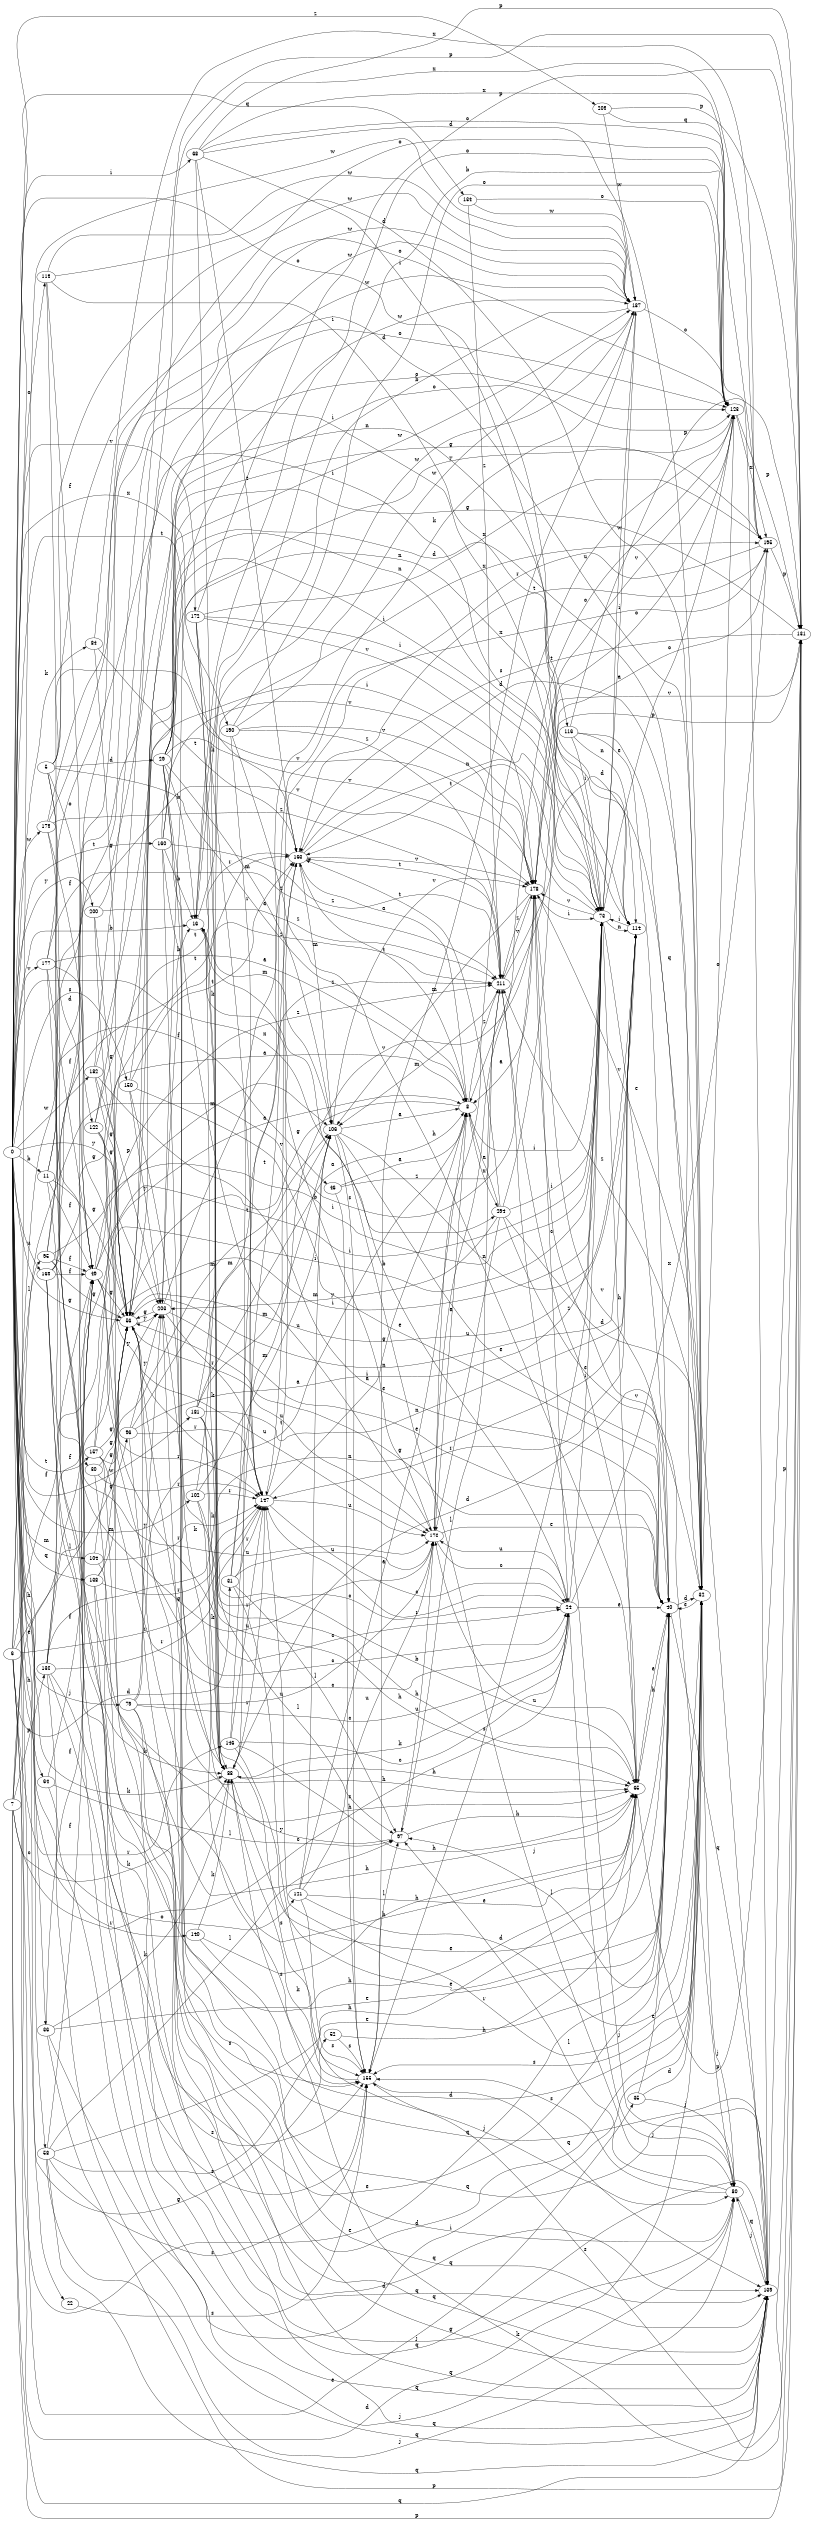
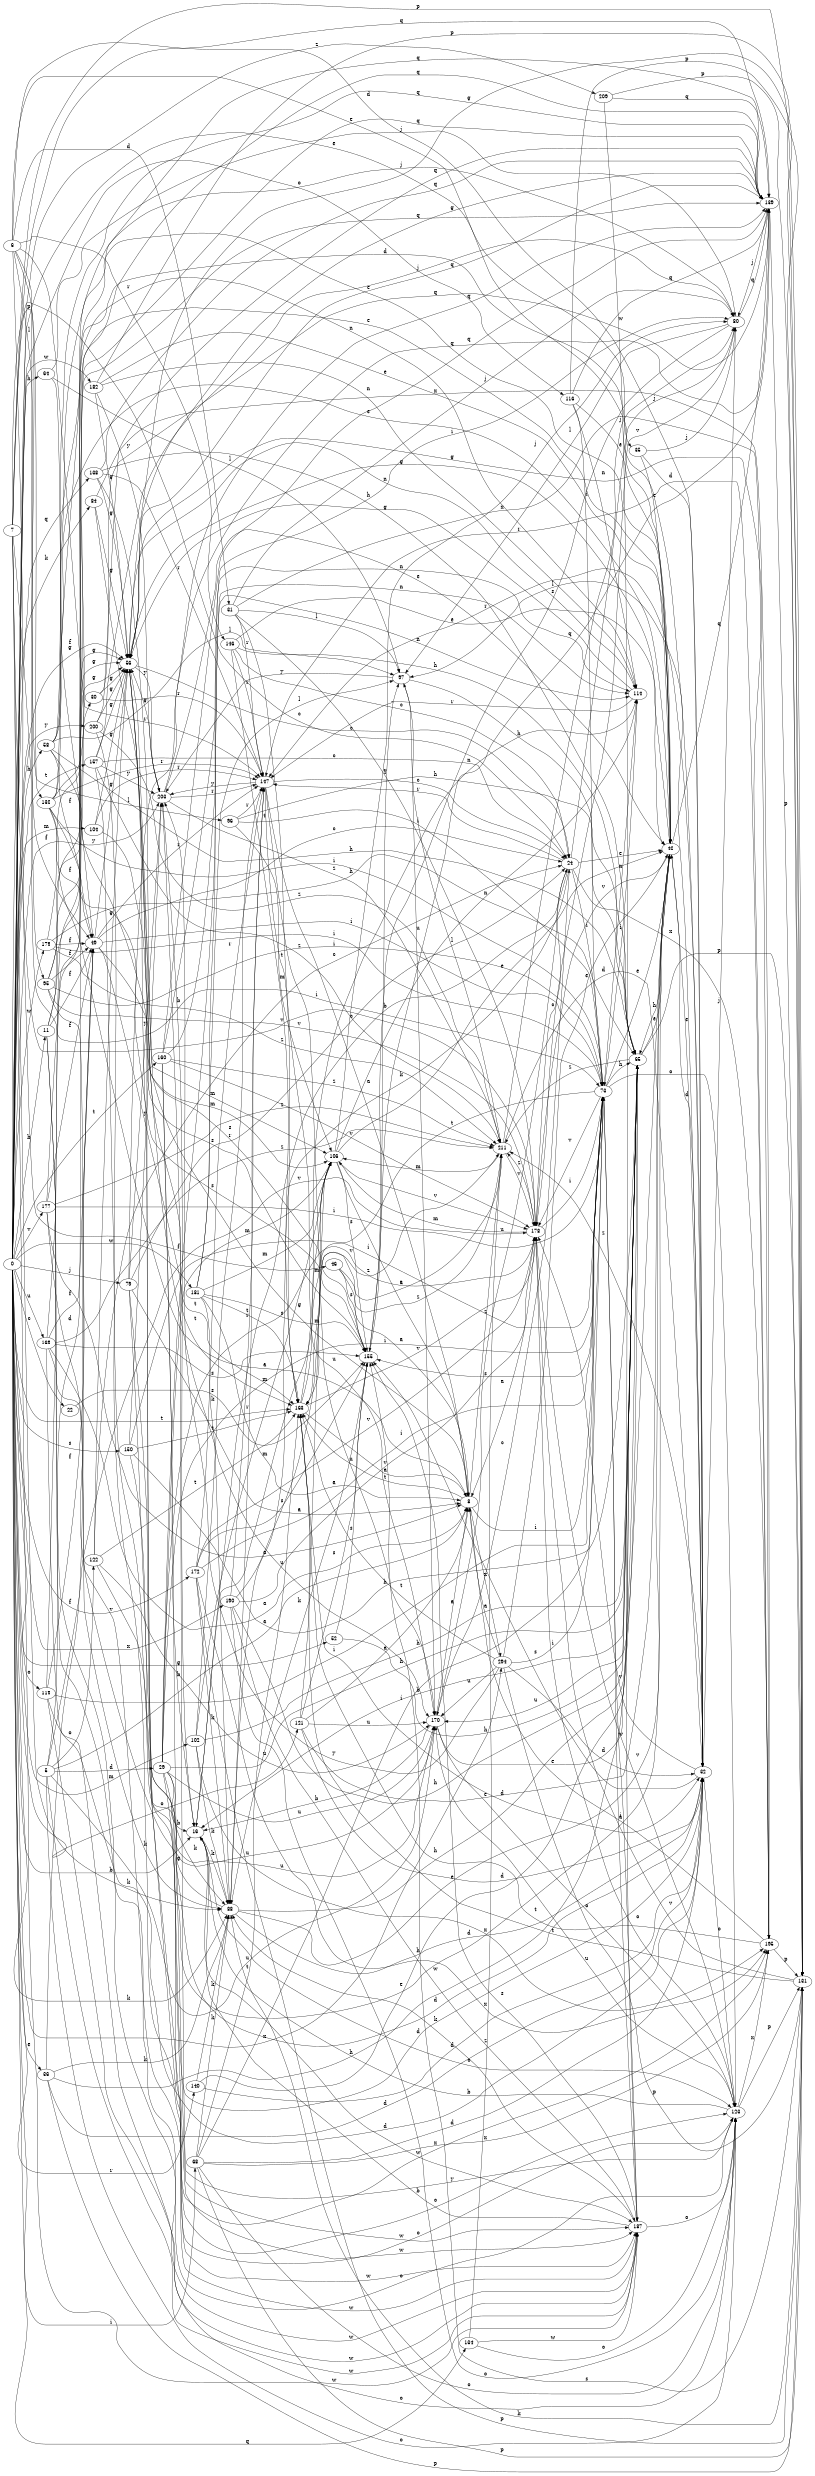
edge "182" -> "203": label "p" -> "y"
edge "96" -> "203": now "147" -> "203"
